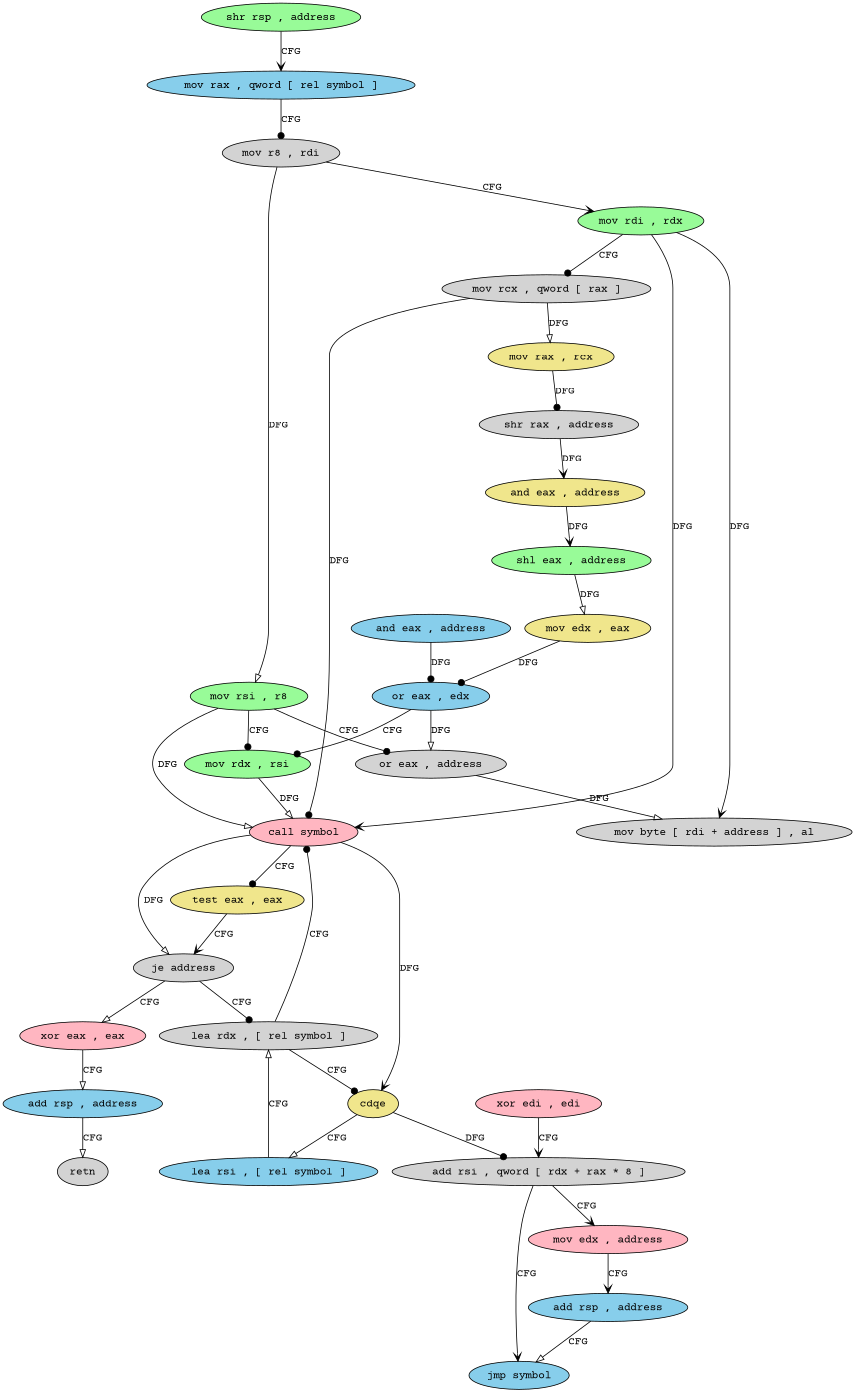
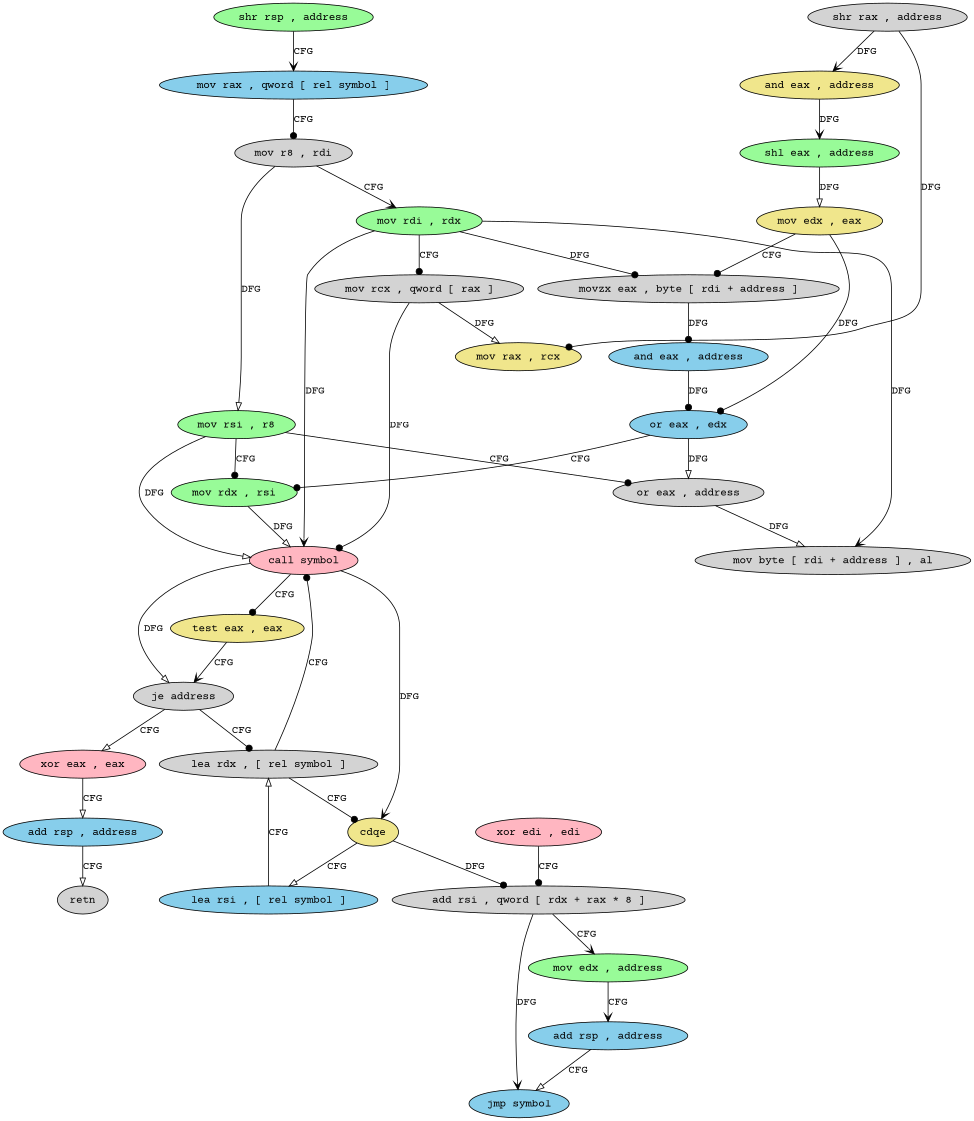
node "movzx eax , byte [ rdi + address ]": added
edge "mov rax , rcx" -> "shr rax , address": reversed
edge "xor edi , edi" -> "add rsi , qword [ rdx + rax * 8 ]": arrowhead vee -> dot
node "mov edx , address": fillcolor lightpink -> palegreen
edge "add rsi , qword [ rdx + rax * 8 ]" -> "jmp symbol": label "CFG" -> "DFG"
